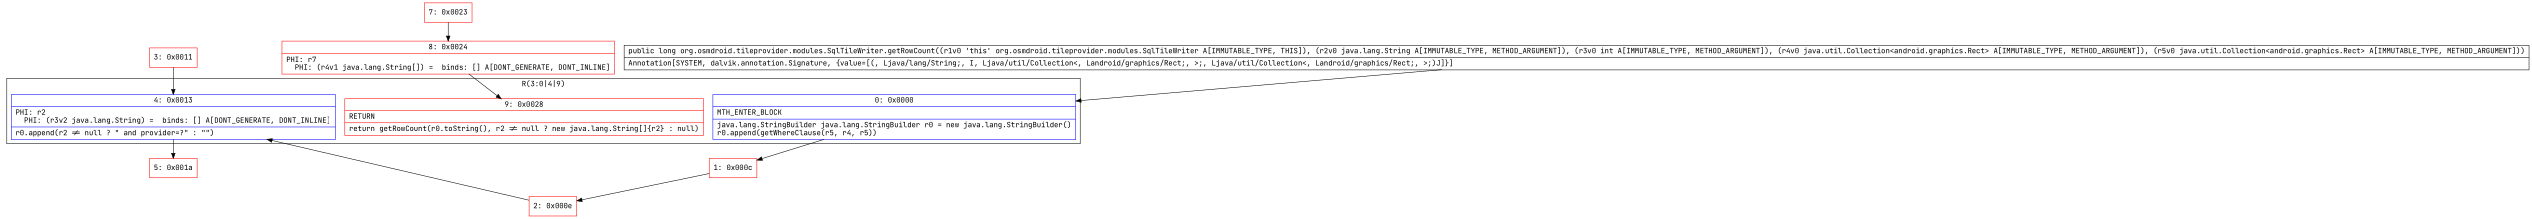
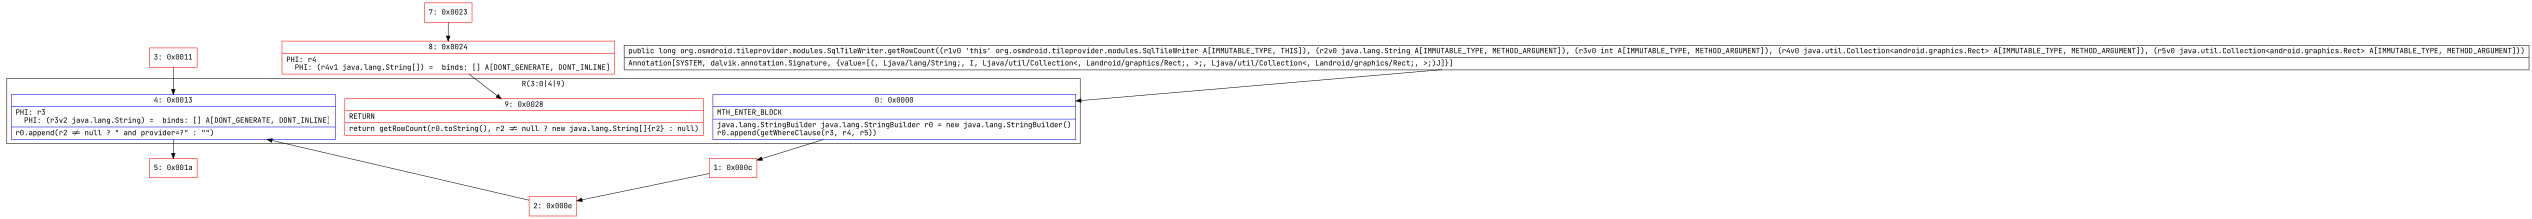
node "8: 0x0024": text "PHI: r7" -> "PHI: r4"
node "4: 0x0013": text "PHI: r2" -> "PHI: r3"
node "0: 0x0000": text "r0.append(getWhereClause(r5, r4, r5))" -> "r0.append(getWhereClause(r3, r4, r5))"
